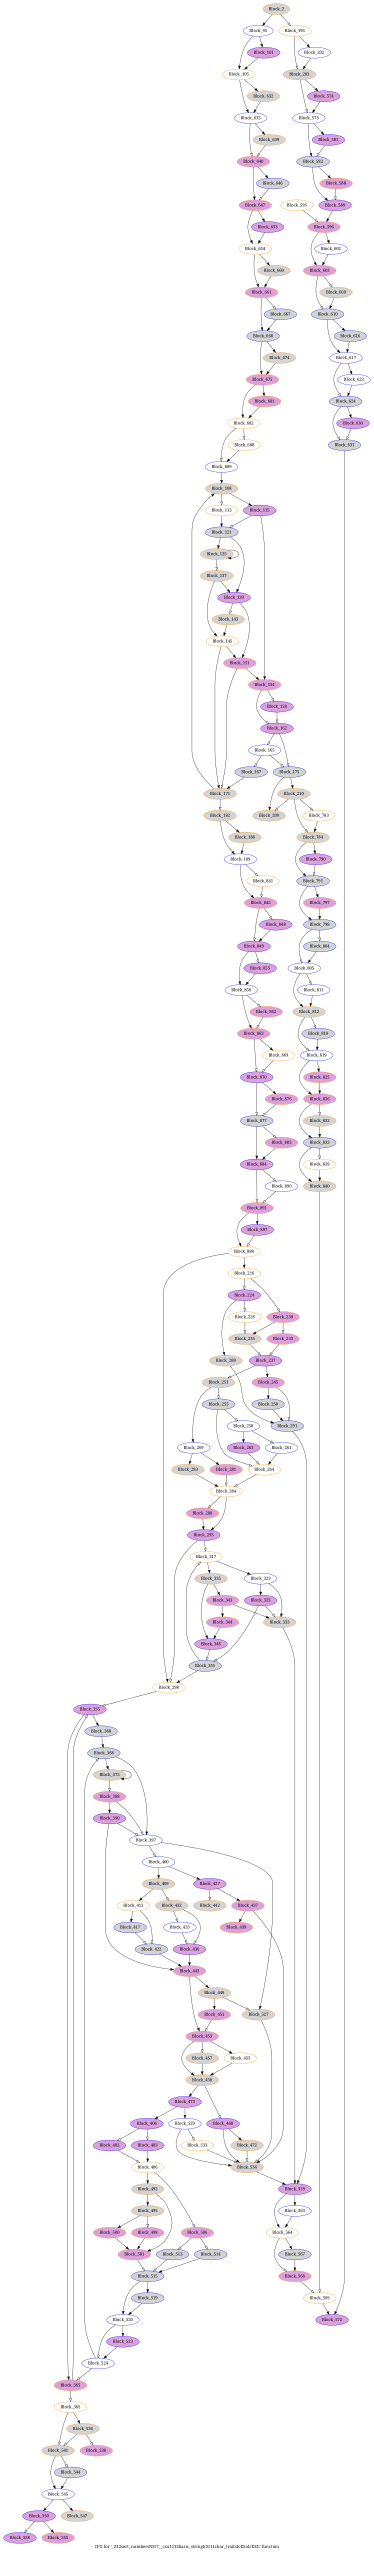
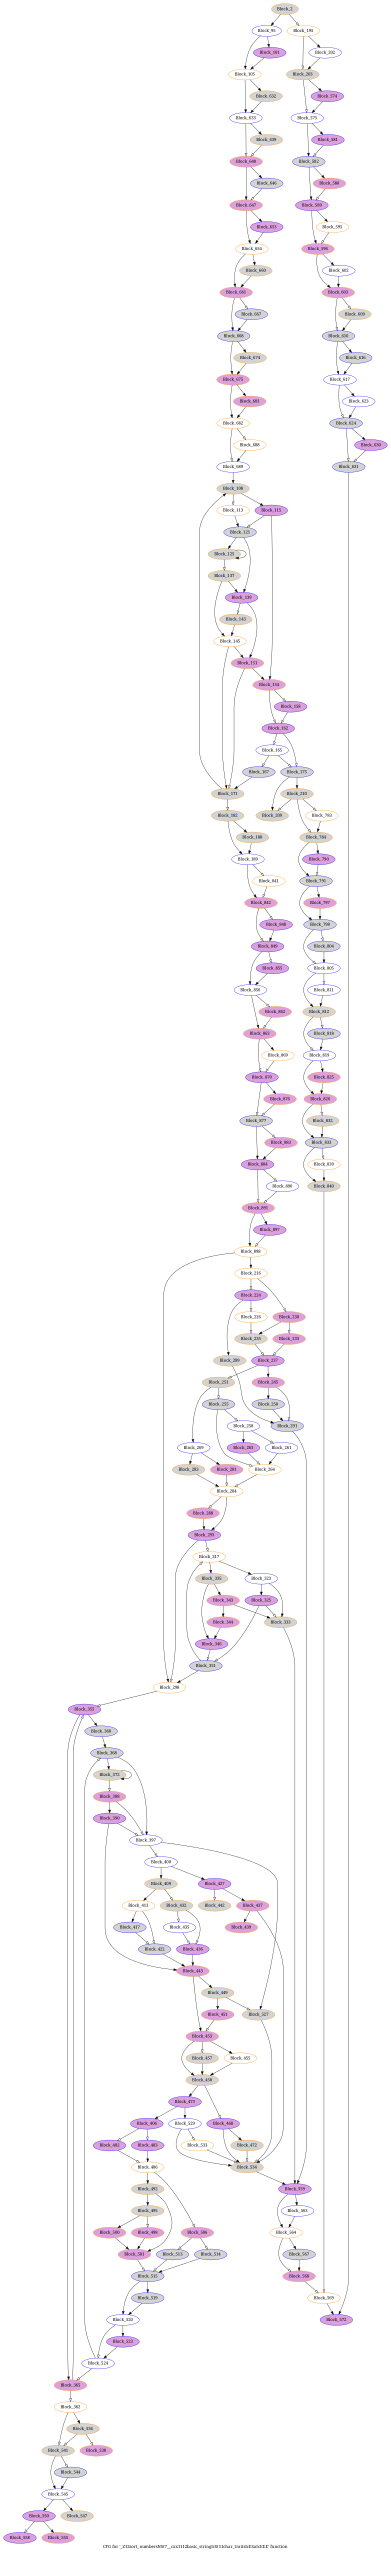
edge "Block_589" -> "Block_595": added
